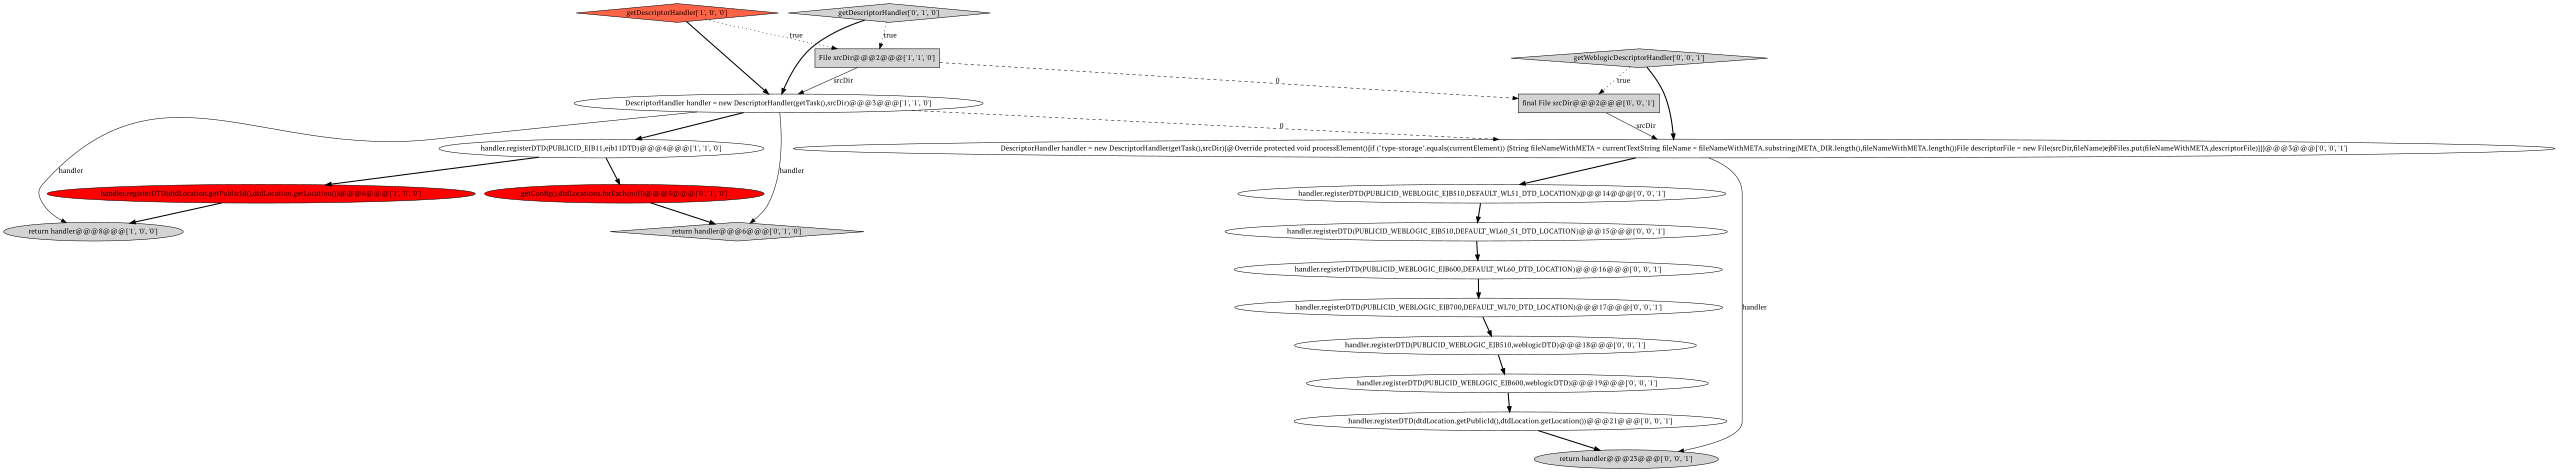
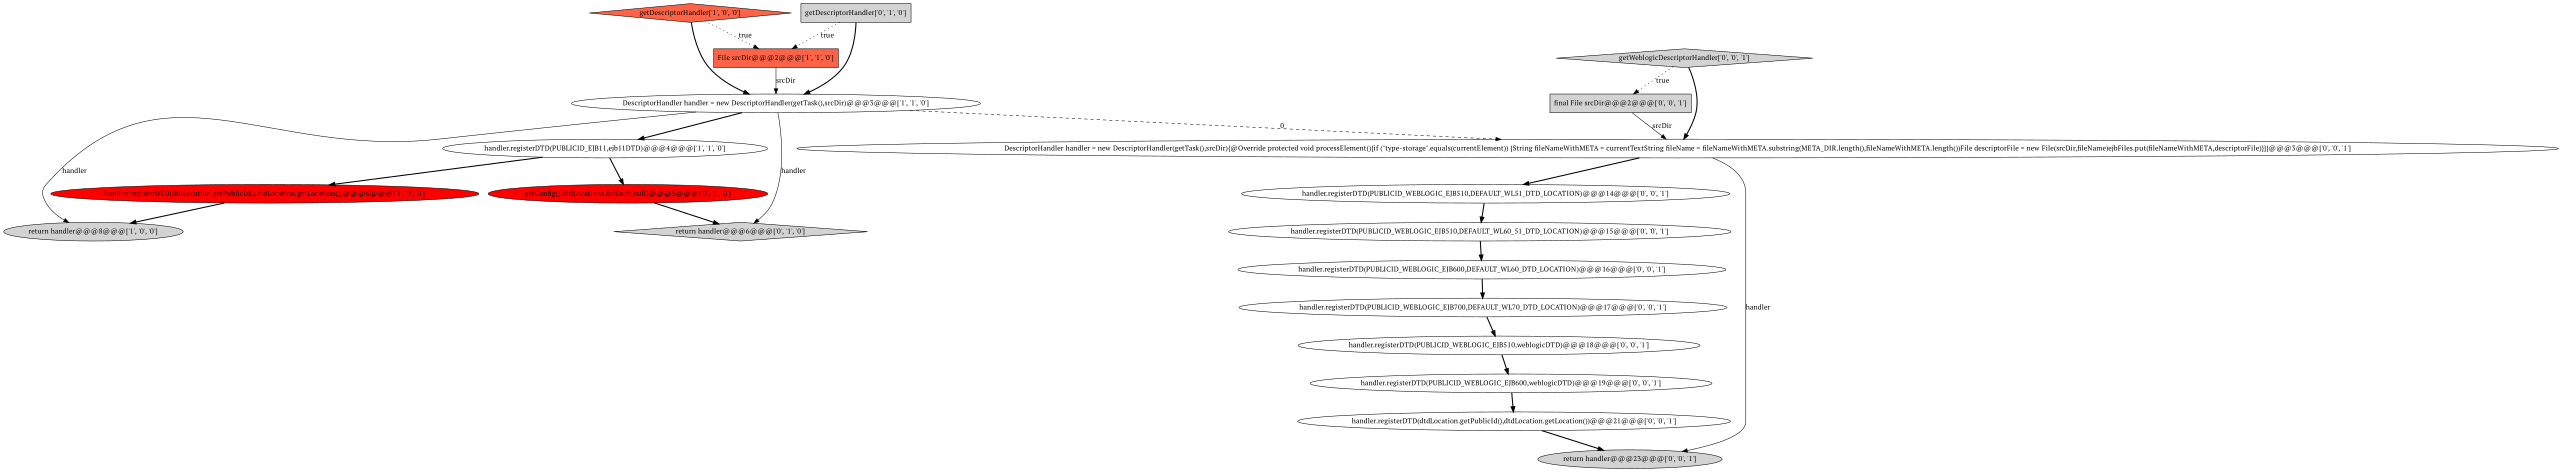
node "getDescriptorHandler['0', '1', '0']": shape diamond -> box
node "File srcDir@@@2@@@['1', '1', '0']": fillcolor lightgray -> tomato
edge "File srcDir@@@2@@@['1', '1', '0']" -> "final File srcDir@@@2@@@['0', '0', '1']": removed, label "0"
